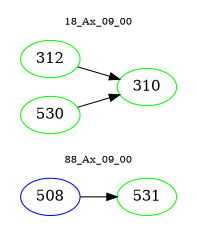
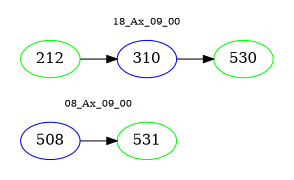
node "312": label "312" -> "212"
node "310": color green -> blue
edge "530" -> "310": reversed
cluster "88_Ax_09_00": label "88_Ax_09_00" -> "08_Ax_09_00"
